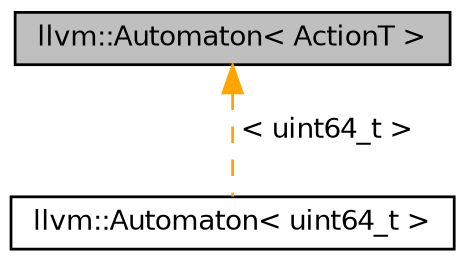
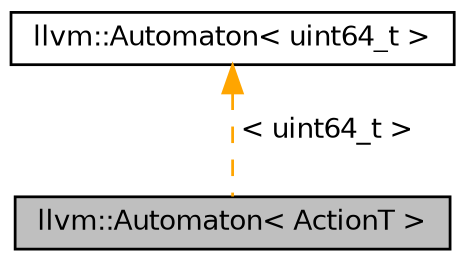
edge "llvm::Automaton< uint64_t >" -> "llvm::Automaton< ActionT >": reversed
